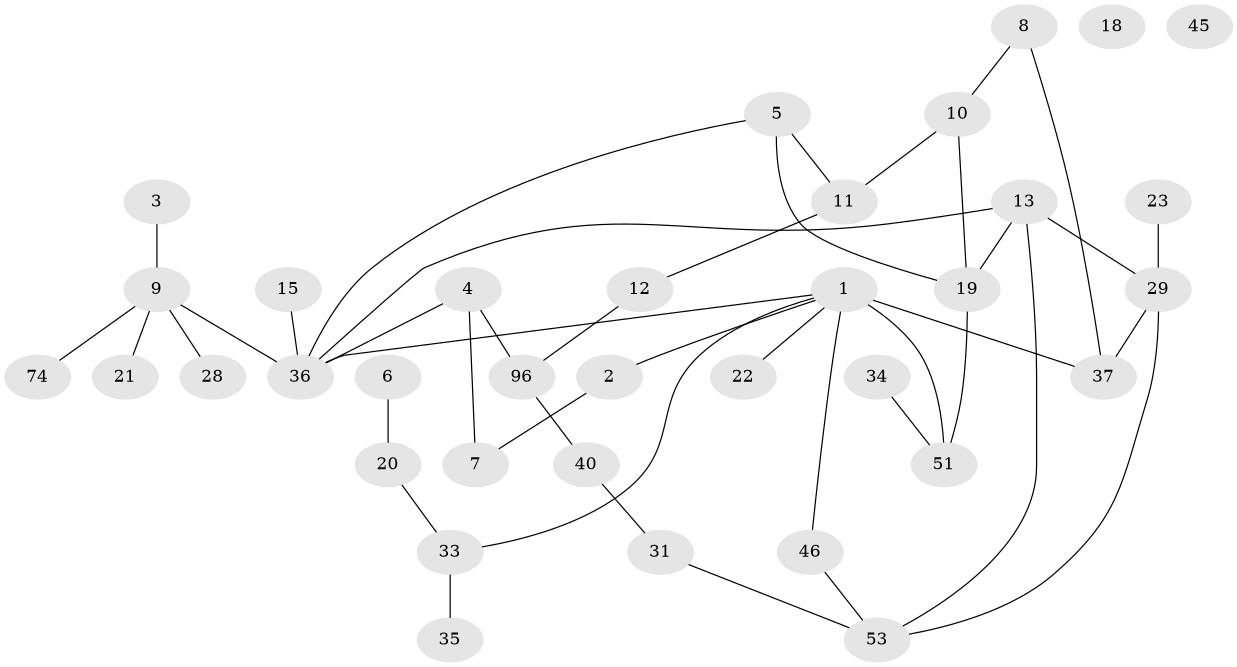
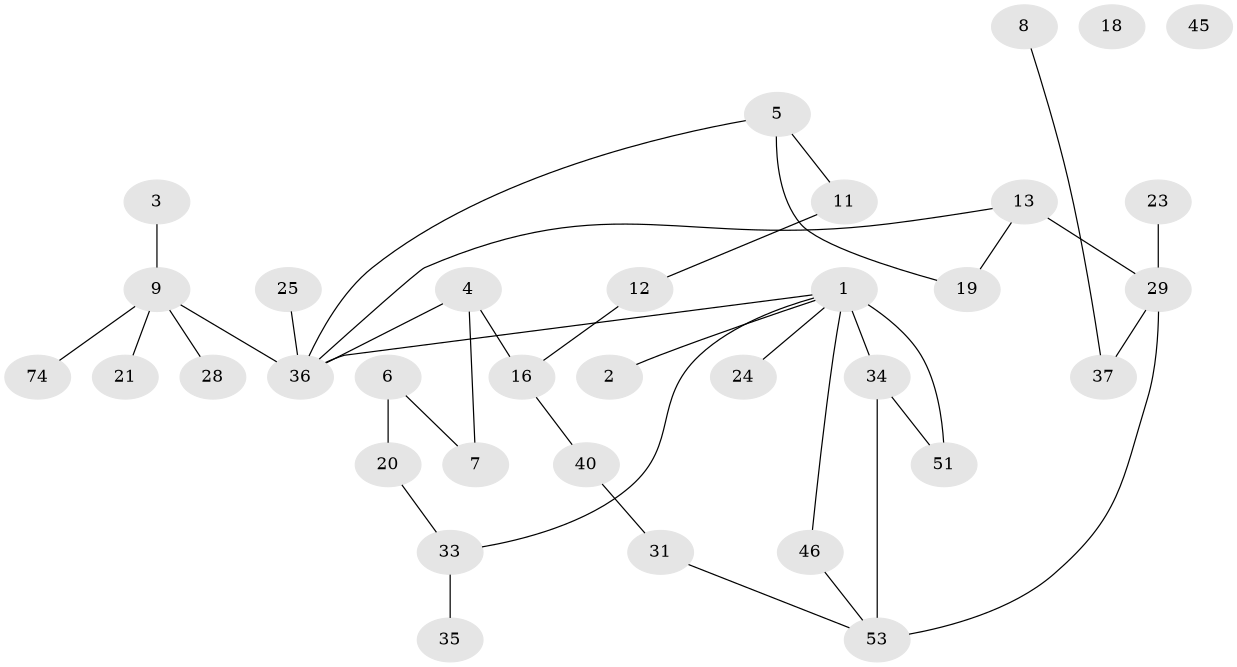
node "10": removed
node "15": label "15" -> "25"
edge "1" -- "37": now "1" -- "34"
node "96": label "96" -> "16"
node "22": label "22" -> "24"
edge "19" -- "51": removed
edge "2" -- "7": now "6" -- "7"
edge "13" -- "53": now "34" -- "53"
